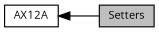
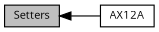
edge "Setters" -> "AX12A": reversed
